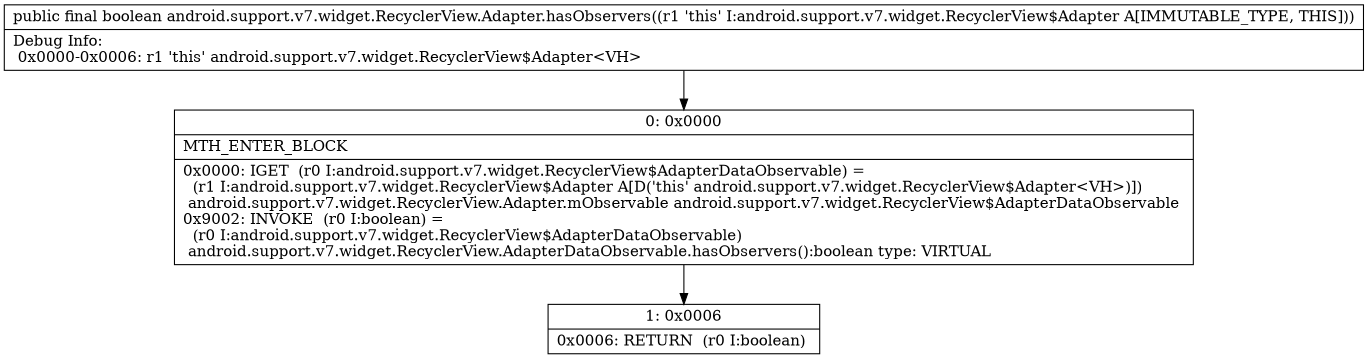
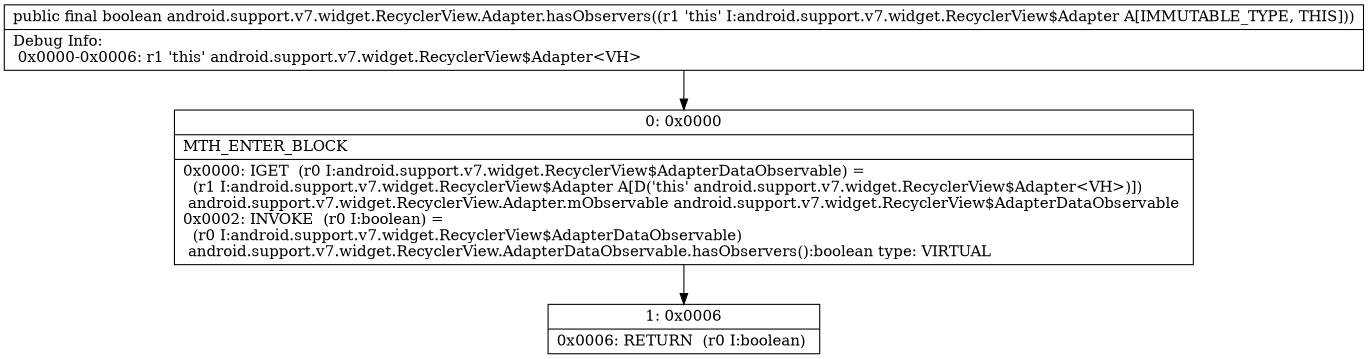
node "0: 0x0000": text "0x9002: INVOKE  (r0 I:boolean) =" -> "0x0002: INVOKE  (r0 I:boolean) ="
